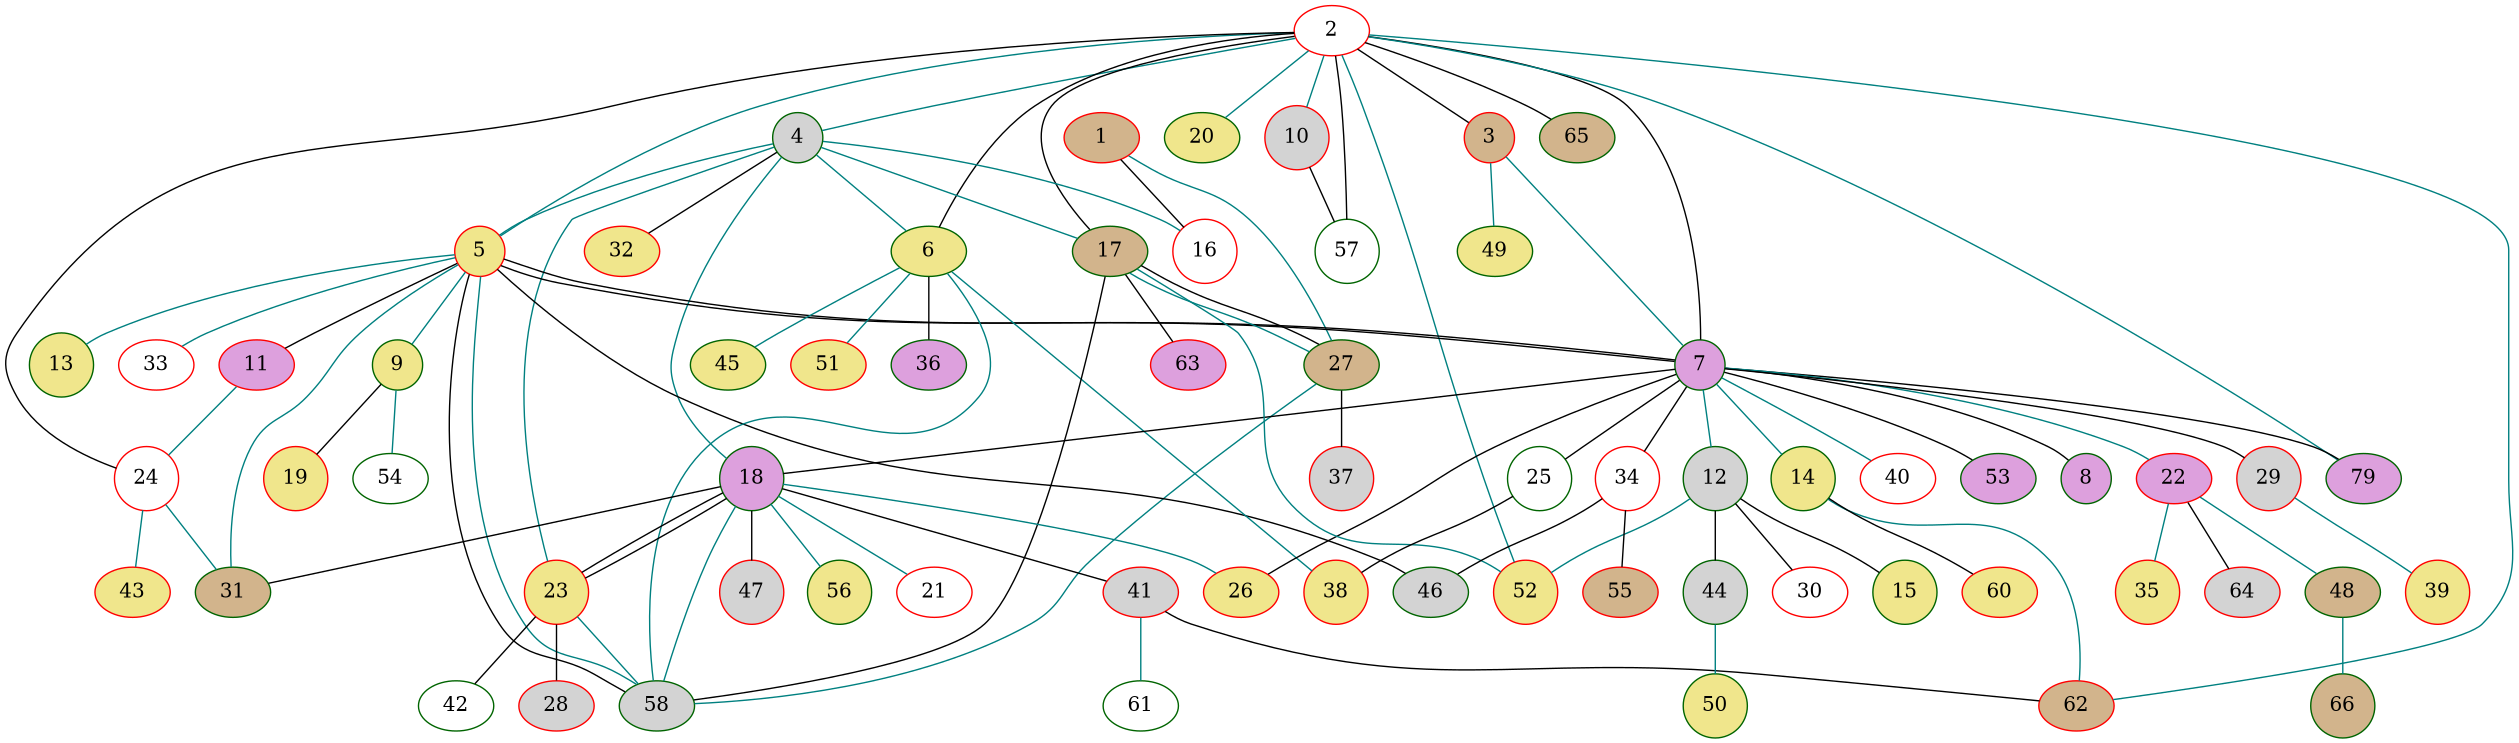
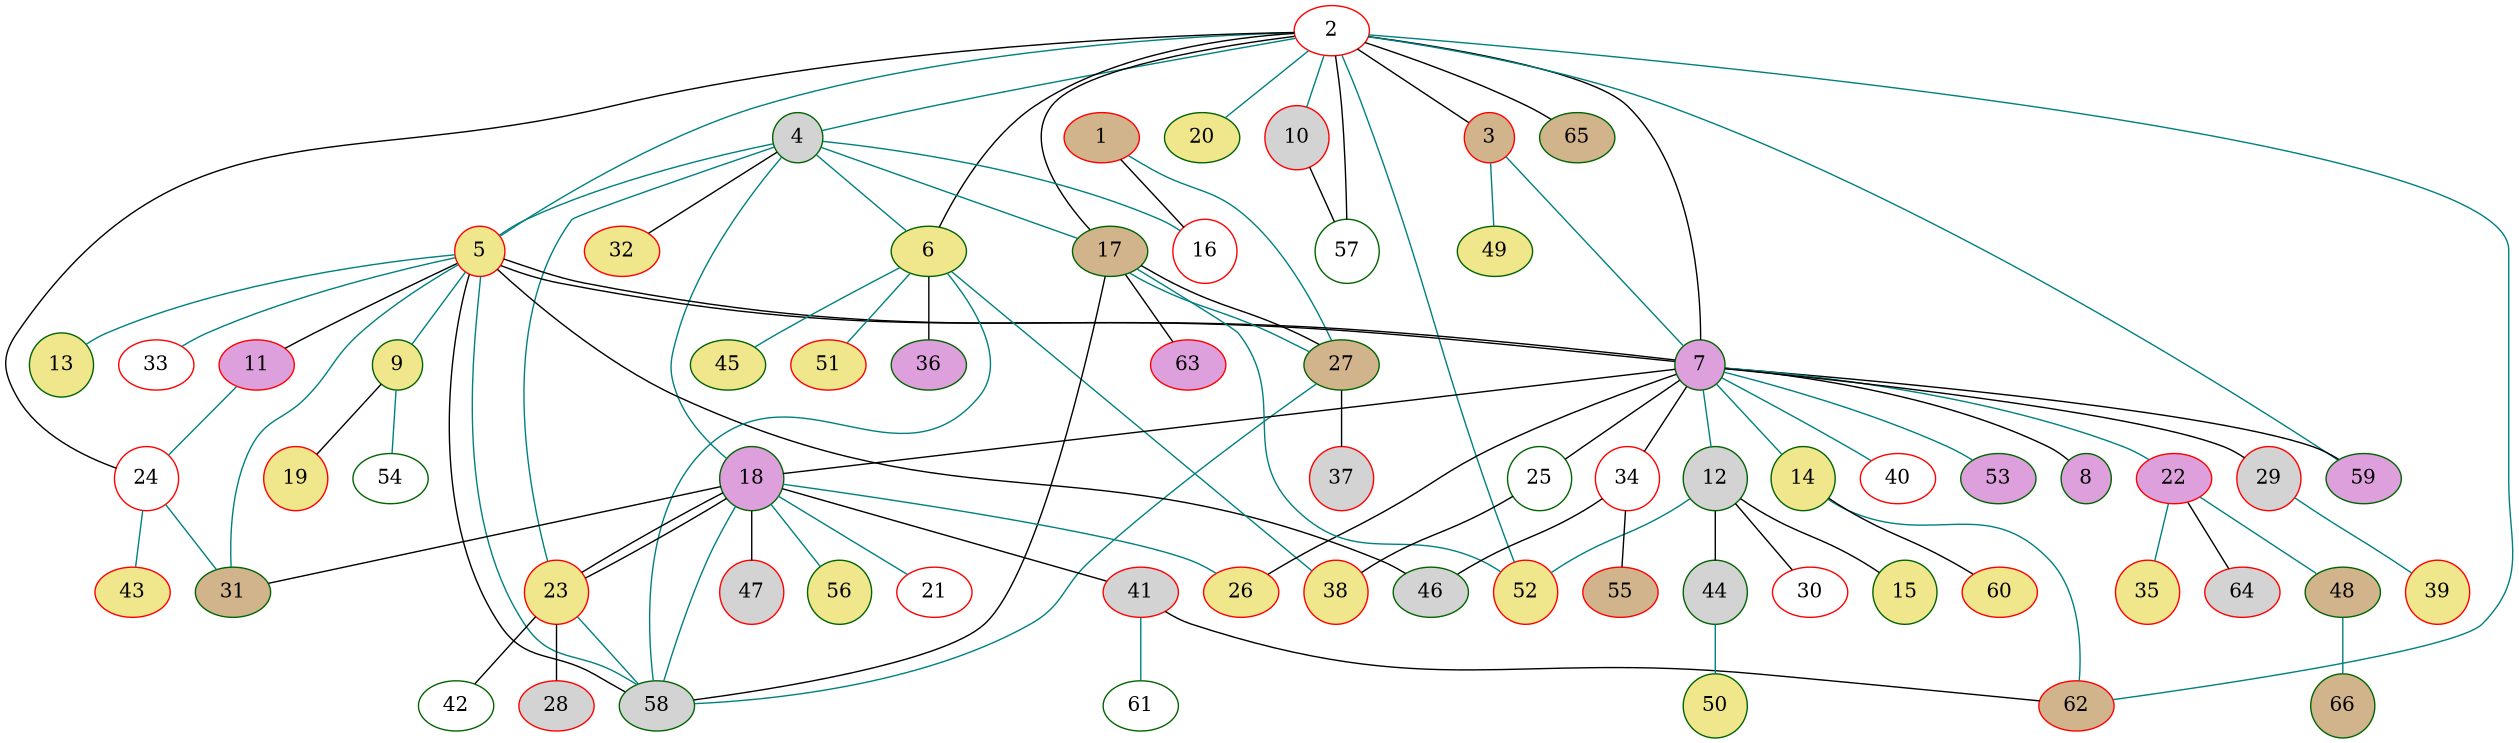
edge "7" -- "53": color black -> teal
node "79": label "79" -> "59"
